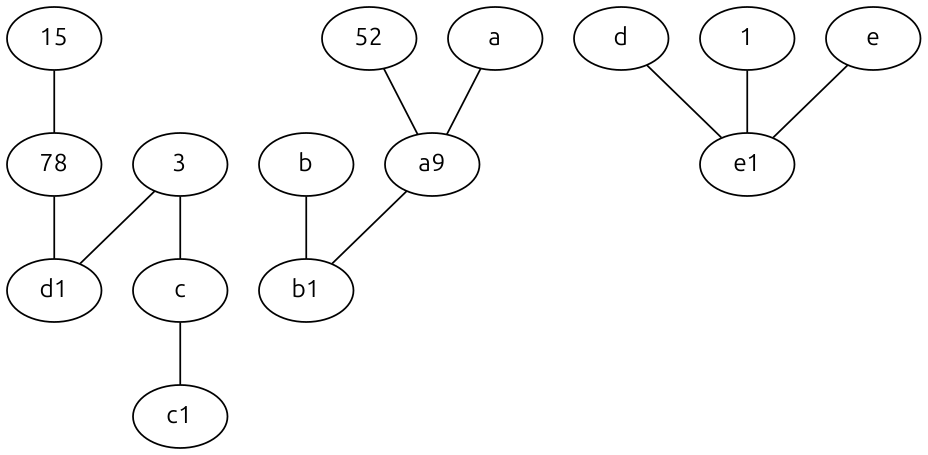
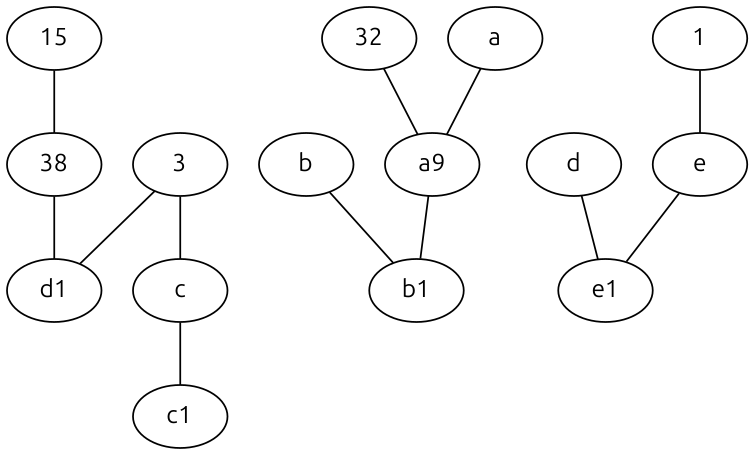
node "52": label "52" -> "32"
edge "1" -- "e1": now "1" -- "e"
node "78": label "78" -> "38"
